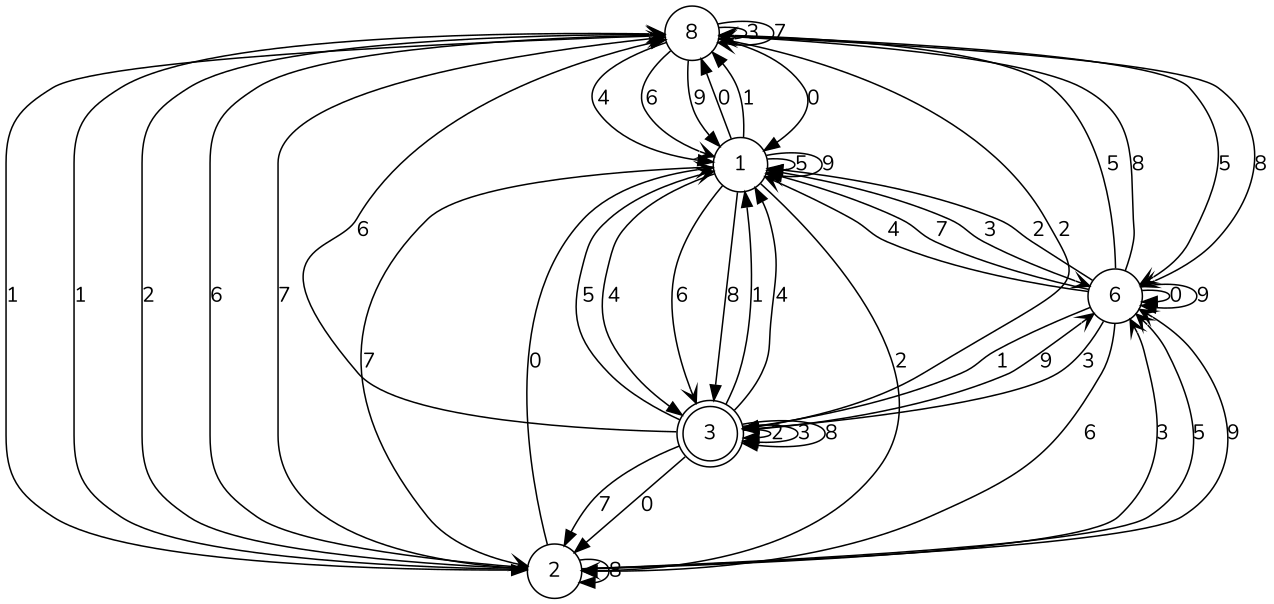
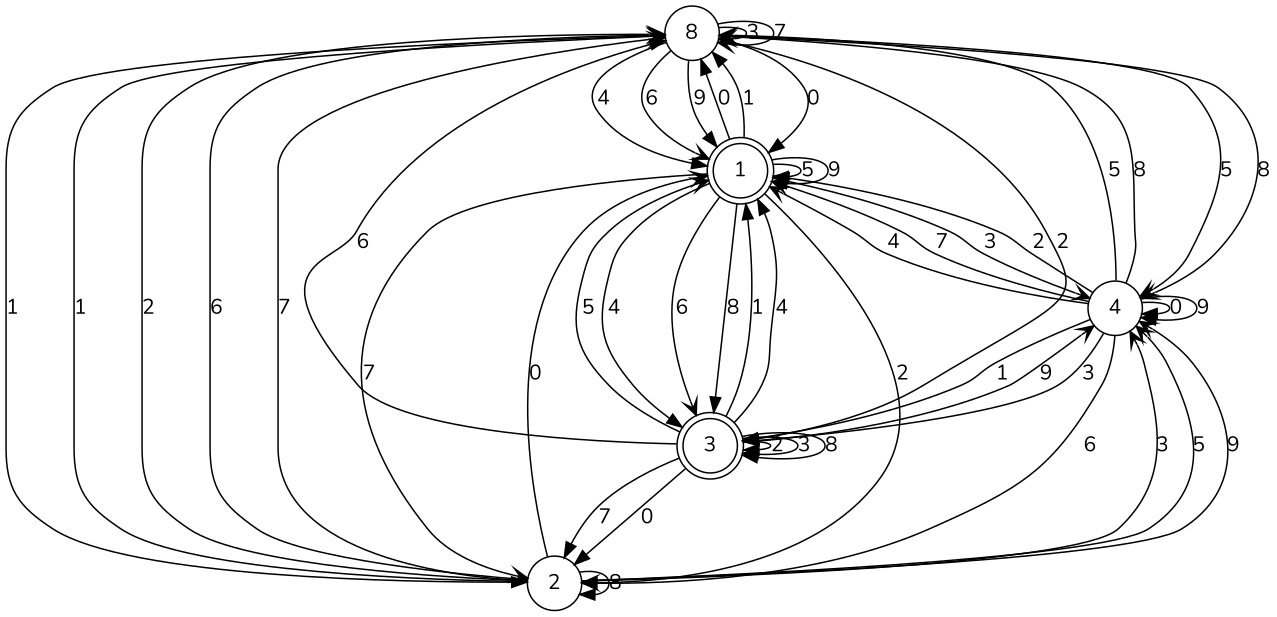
node "1": shape circle -> doublecircle
node "6": label "6" -> "4"
